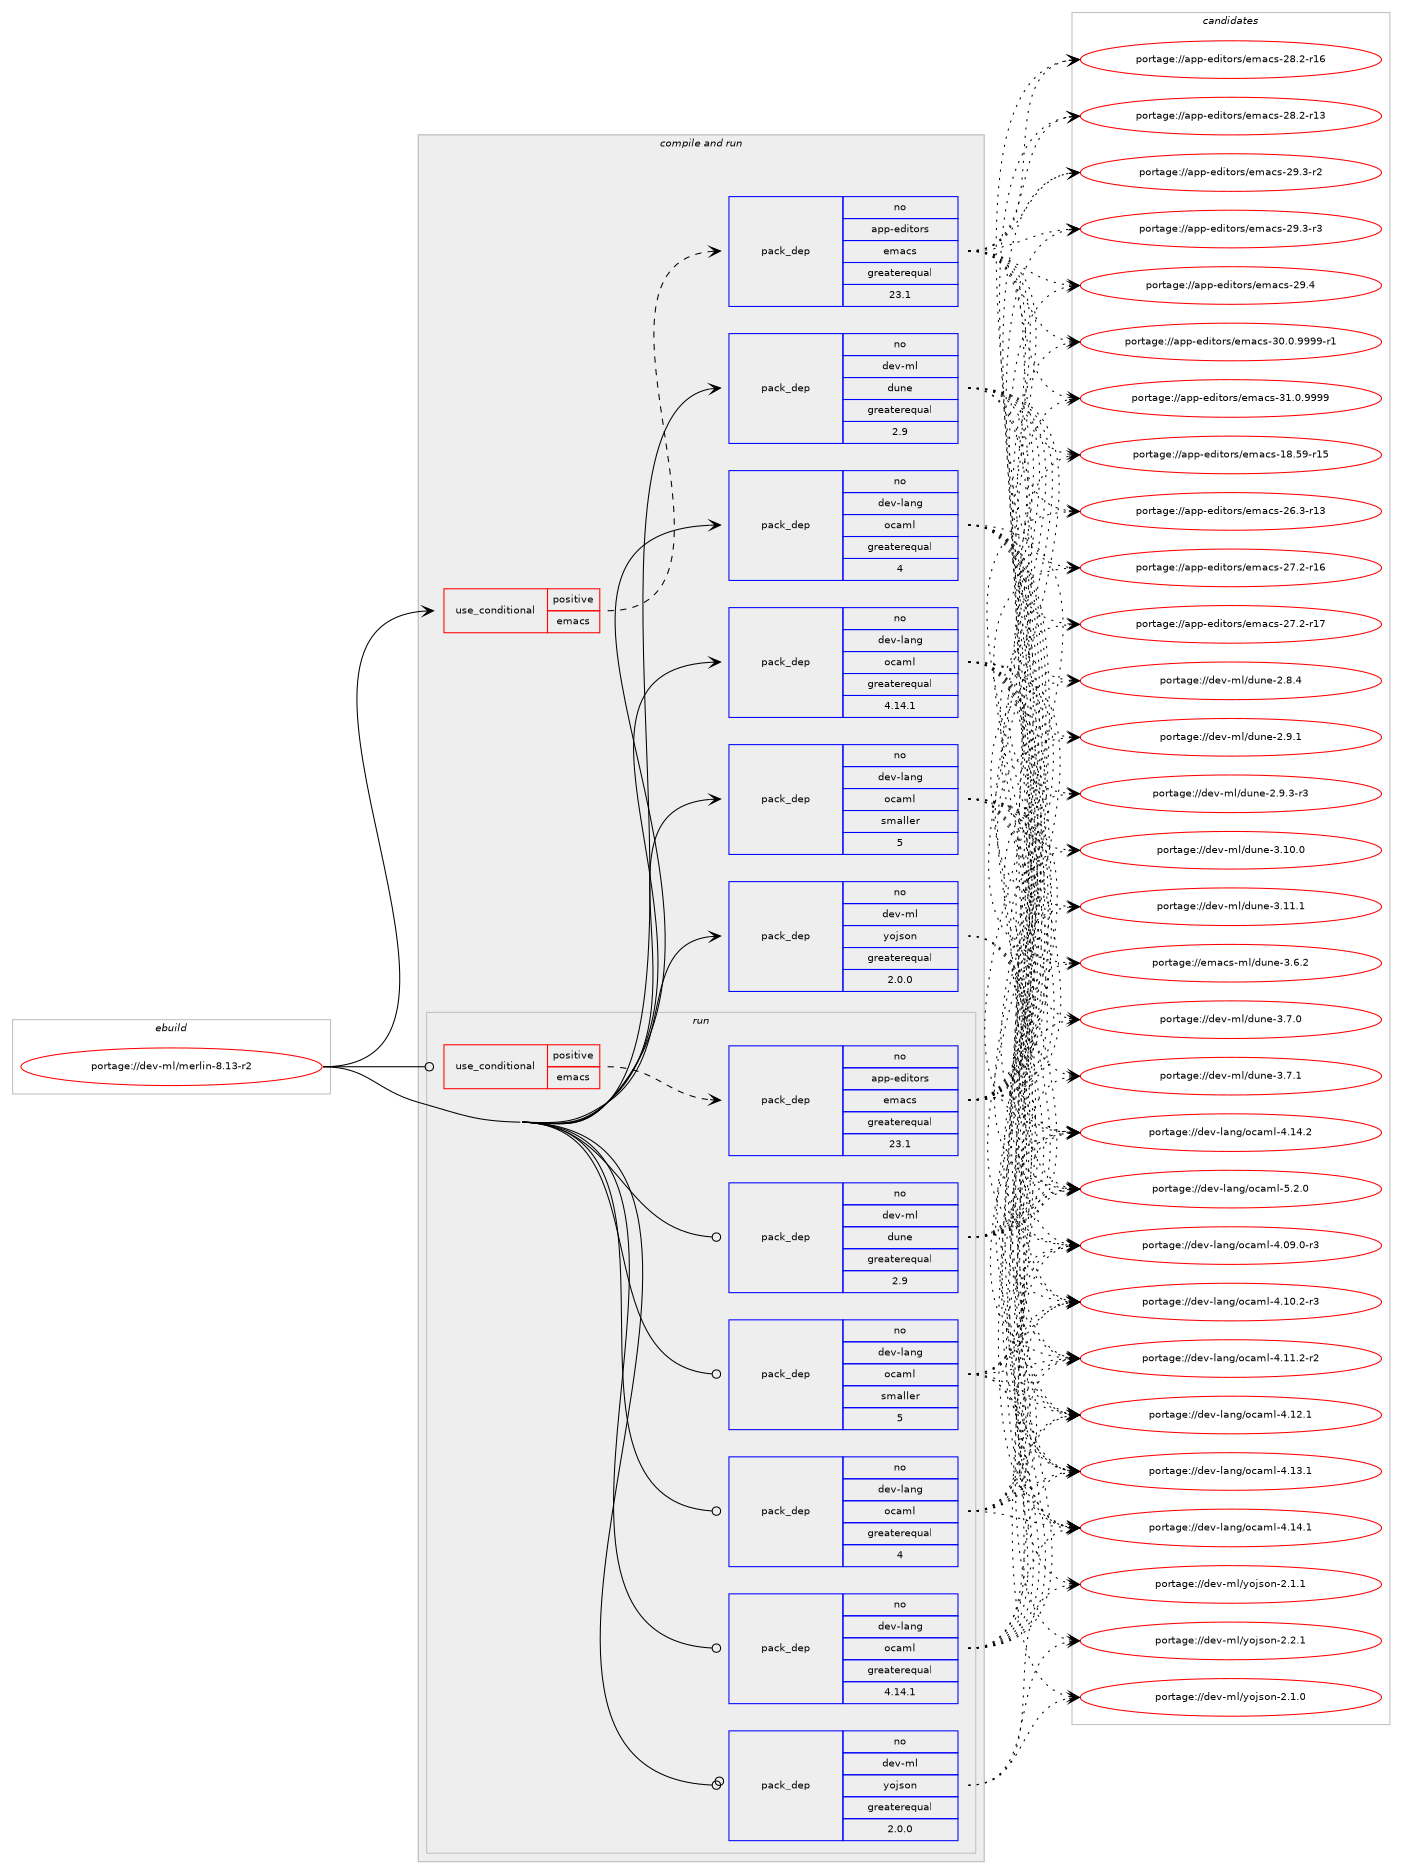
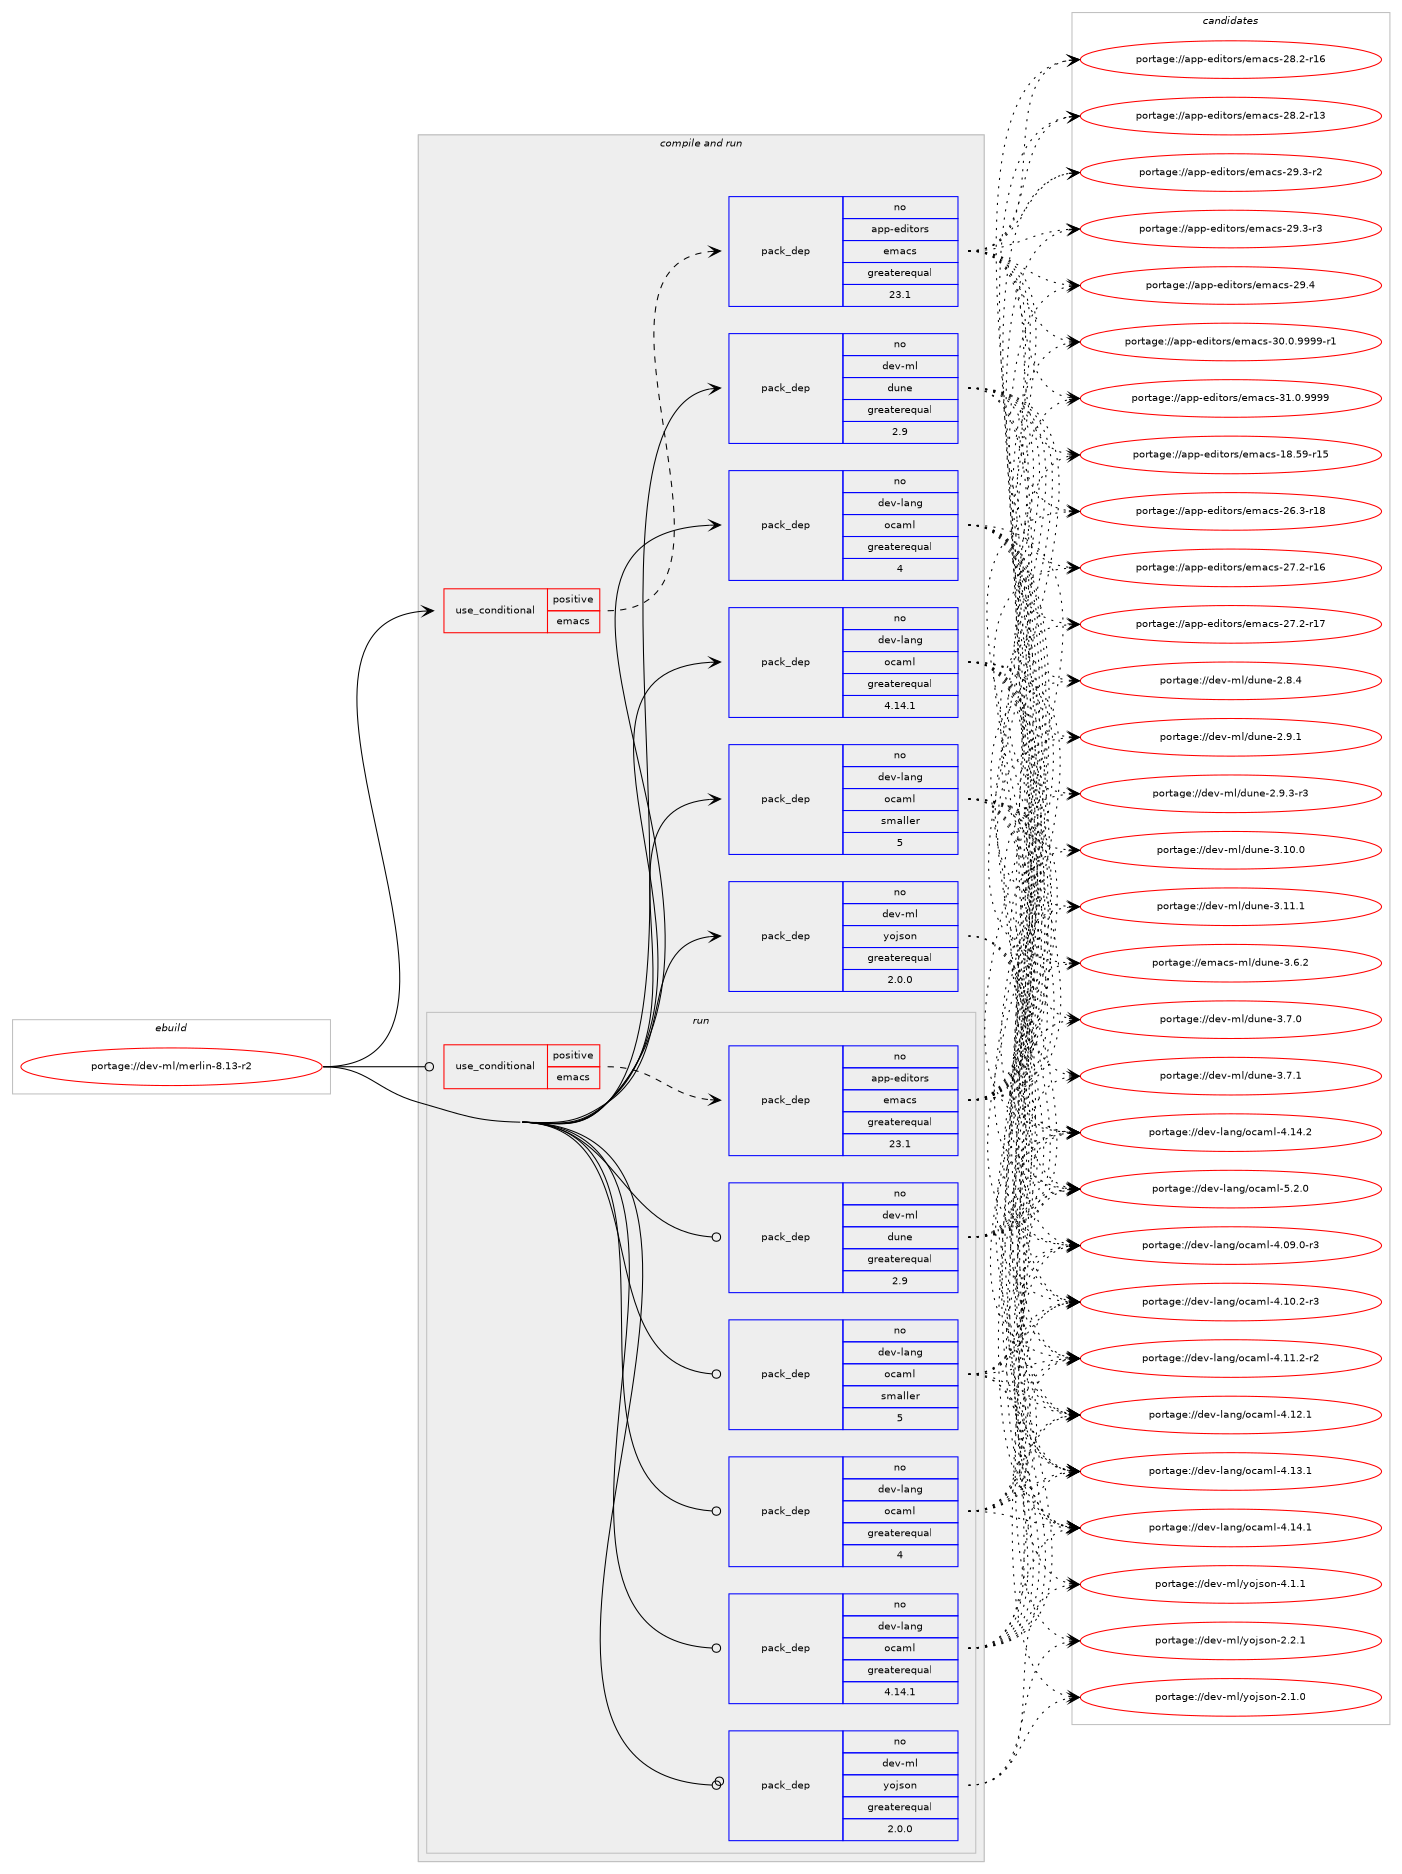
node "portage://app-editors/emacs-26.3-r13": label "portage://app-editors/emacs-26.3-r13" -> "portage://app-editors/emacs-26.3-r18"
node "portage://dev-ml/yojson-2.1.1": label "portage://dev-ml/yojson-2.1.1" -> "portage://dev-ml/yojson-4.1.1"
